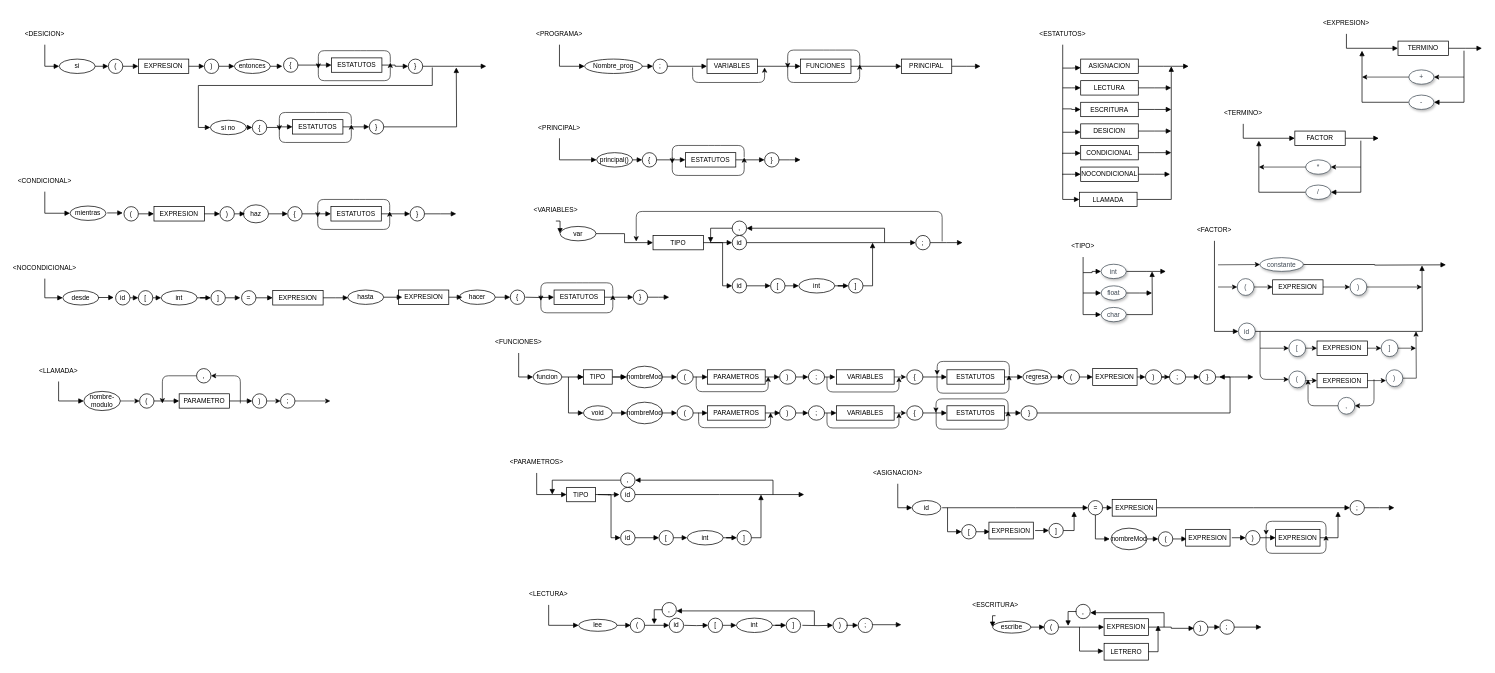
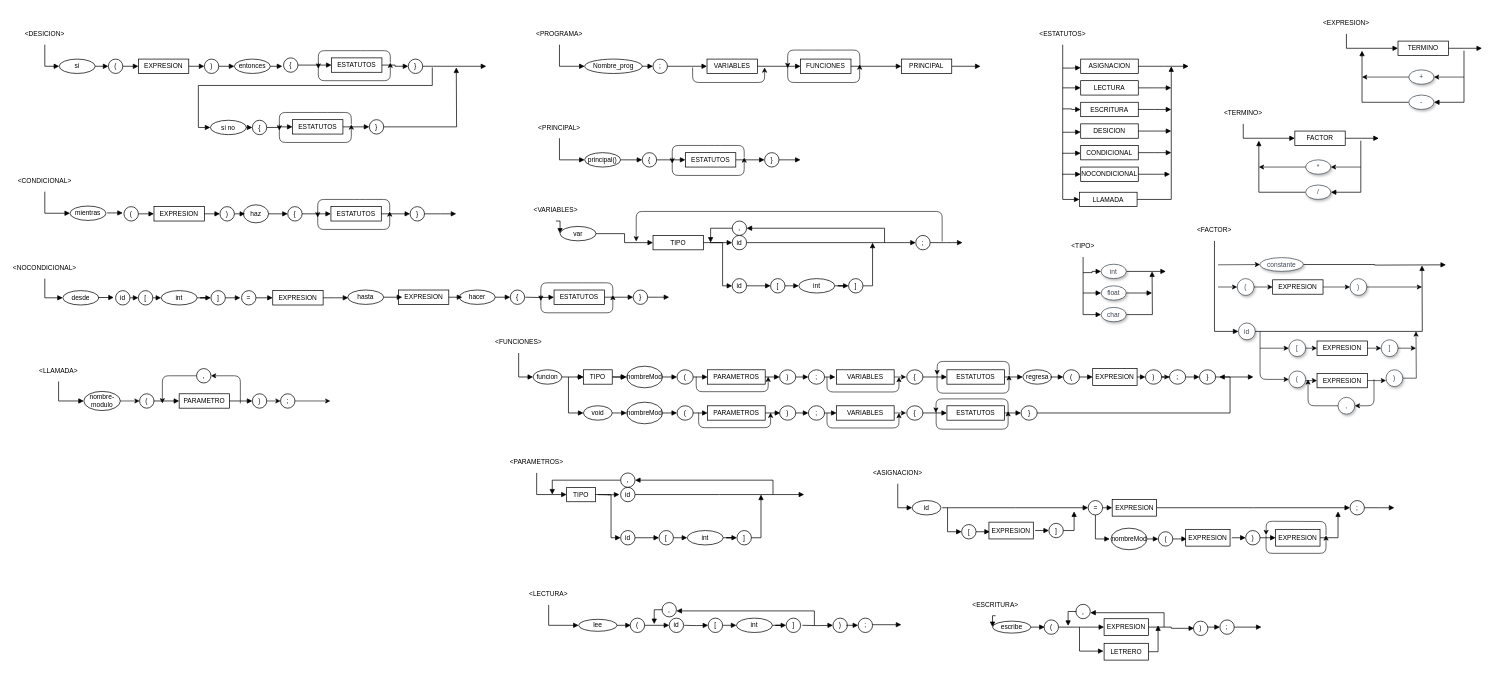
node "principal()": moved (615, 160) -> (603, 160)
